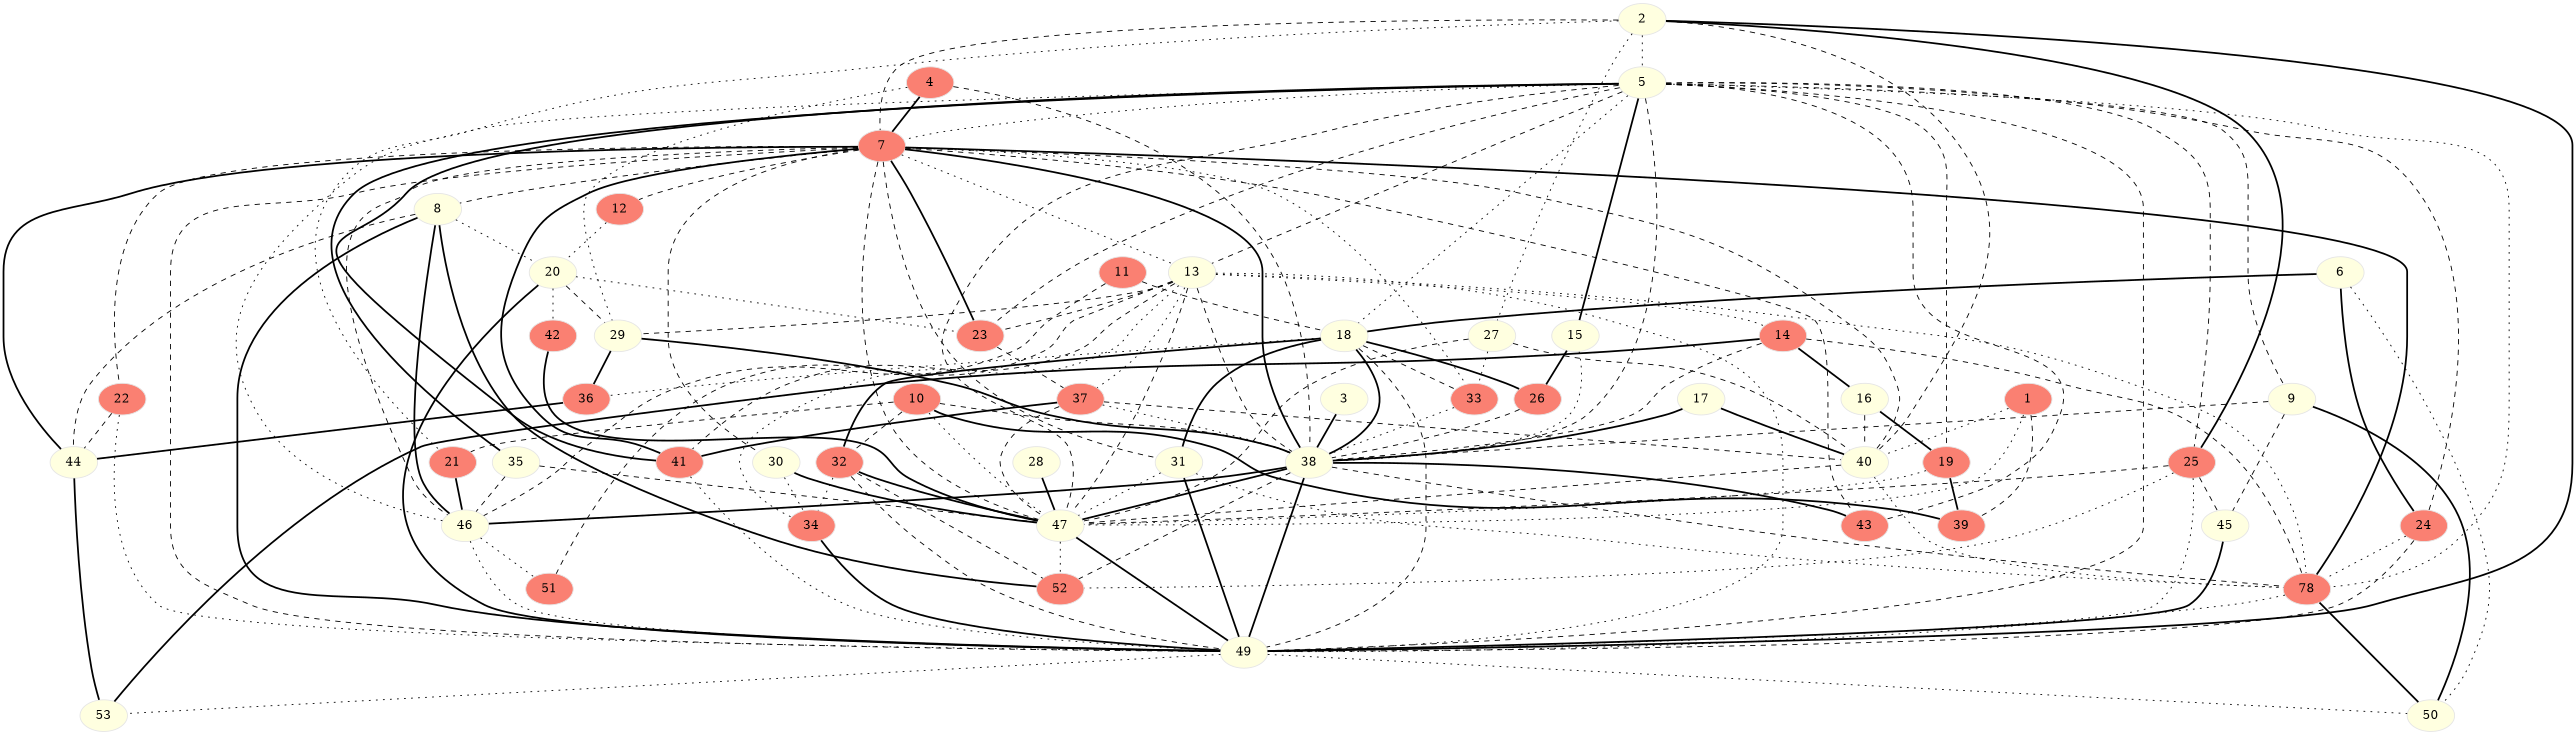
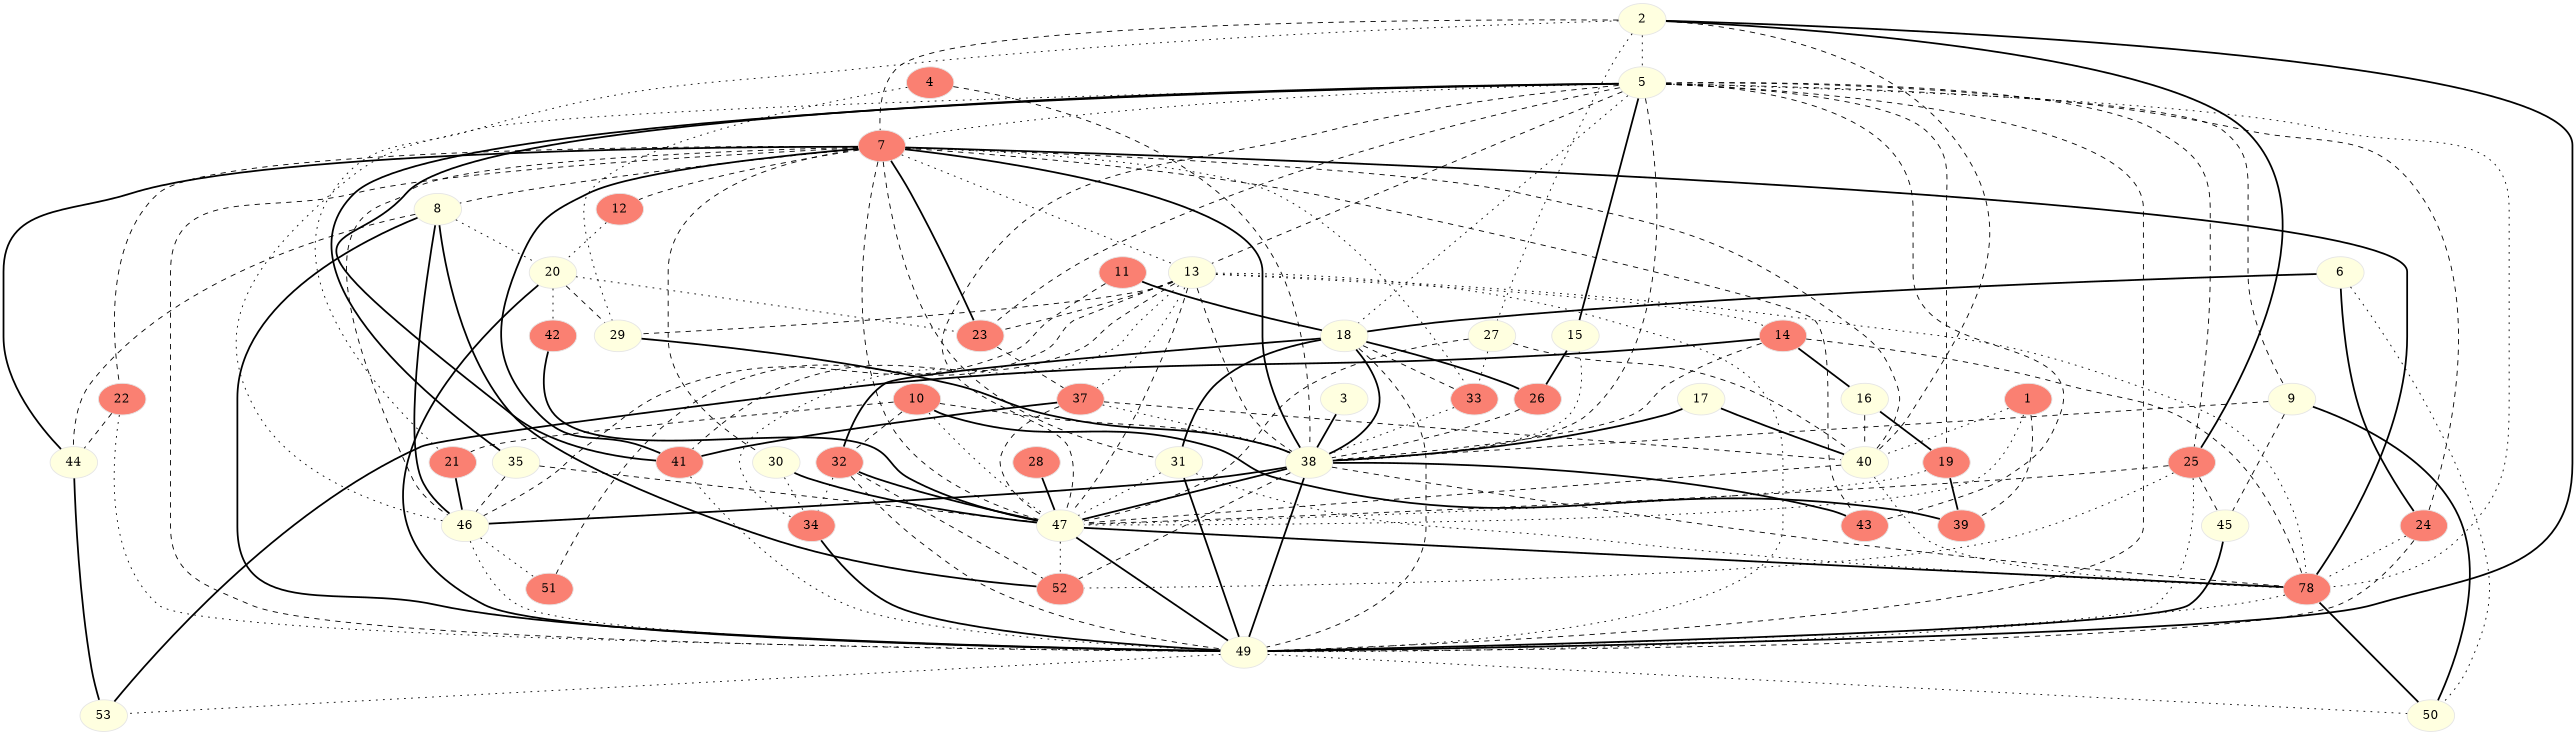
edge "4" -- "7": removed
edge "11" -- "18": style dashed -> bold
node "36": removed
node "28": fillcolor lightyellow -> salmon
edge "47" -- "78": added
